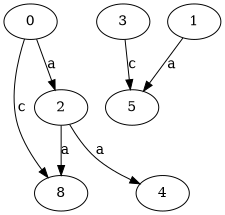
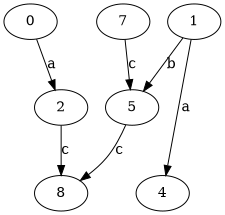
node "3": label "3" -> "7"
edge "1" -> "5": label "a" -> "b"
edge "0" -> "8": now "5" -> "8"
edge "2" -> "8": label "a" -> "c"
edge "2" -> "4": now "1" -> "4"
